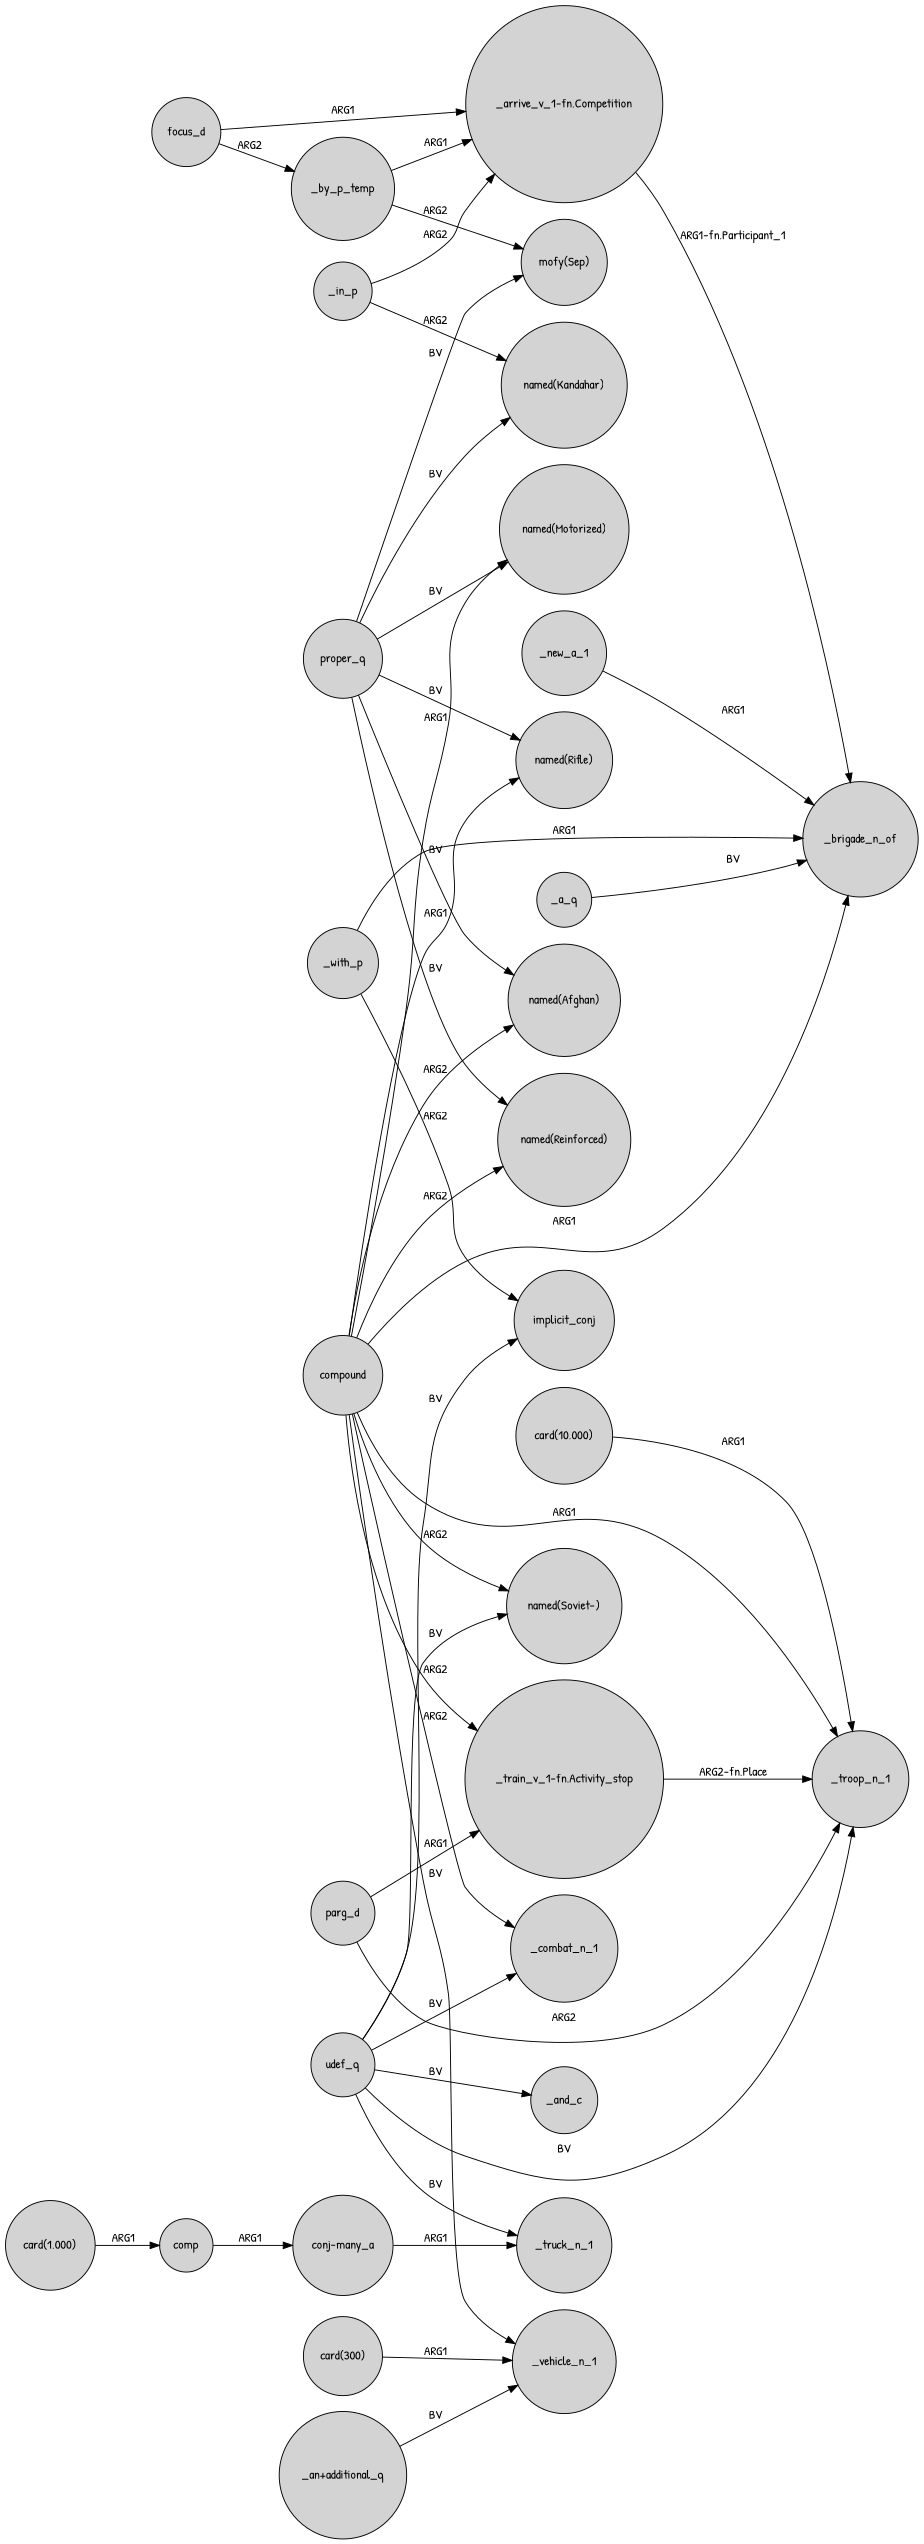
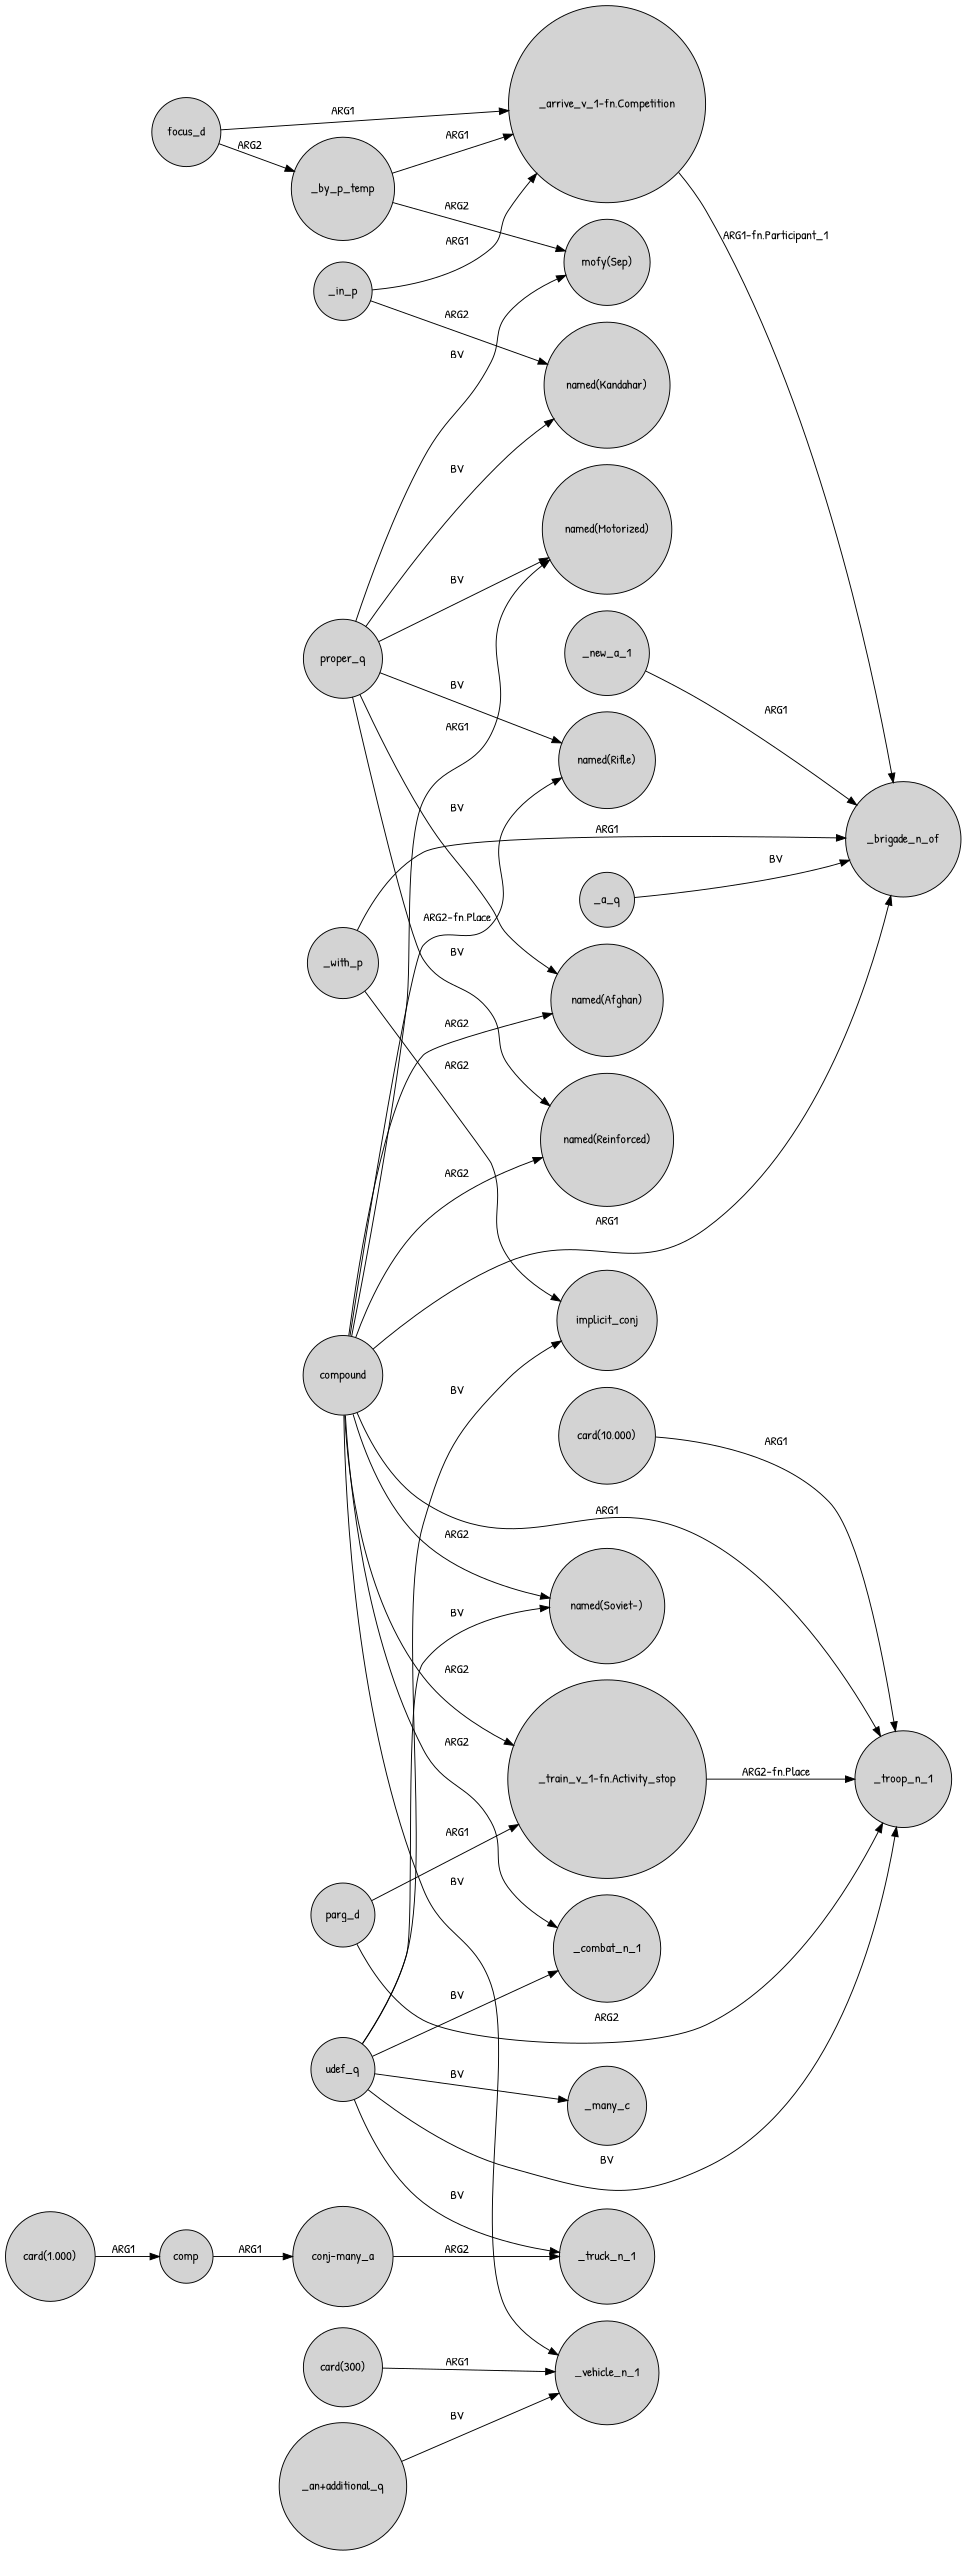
edge "_in_p" -> "_arrive_v_1-fn.Competition": label "ARG2" -> "ARG1"
edge "compound" -> "named(Rifle)": label "ARG1" -> "ARG2-fn.Place"
node "_and_c": label "_and_c" -> "_many_c"
edge "conj-many_a" -> "_truck_n_1": label "ARG1" -> "ARG2"
